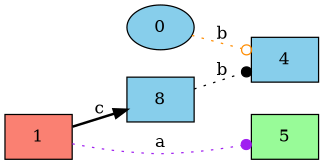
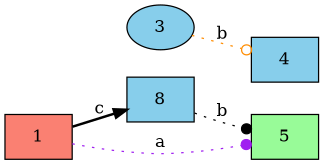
node "0": label "0" -> "3"
edge "8" -> "4": now "8" -> "5"
